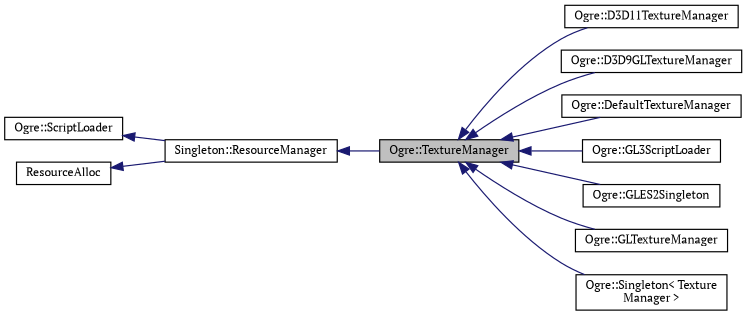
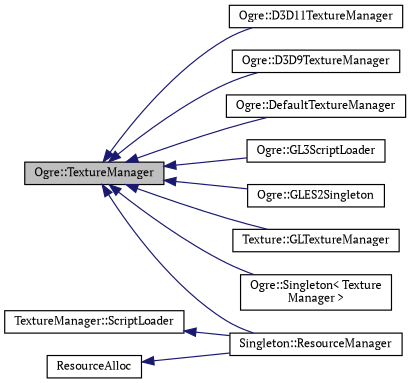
node "Ogre::D3D9GLTextureManager": label "Ogre::D3D9GLTextureManager" -> "Ogre::D3D9TextureManager"
node "Ogre::ScriptLoader": label "Ogre::ScriptLoader" -> "TextureManager::ScriptLoader"
edge "Ogre::TextureManager" -> "Singleton::ResourceManager": reversed
node "Ogre::GLTextureManager": label "Ogre::GLTextureManager" -> "Texture::GLTextureManager"
